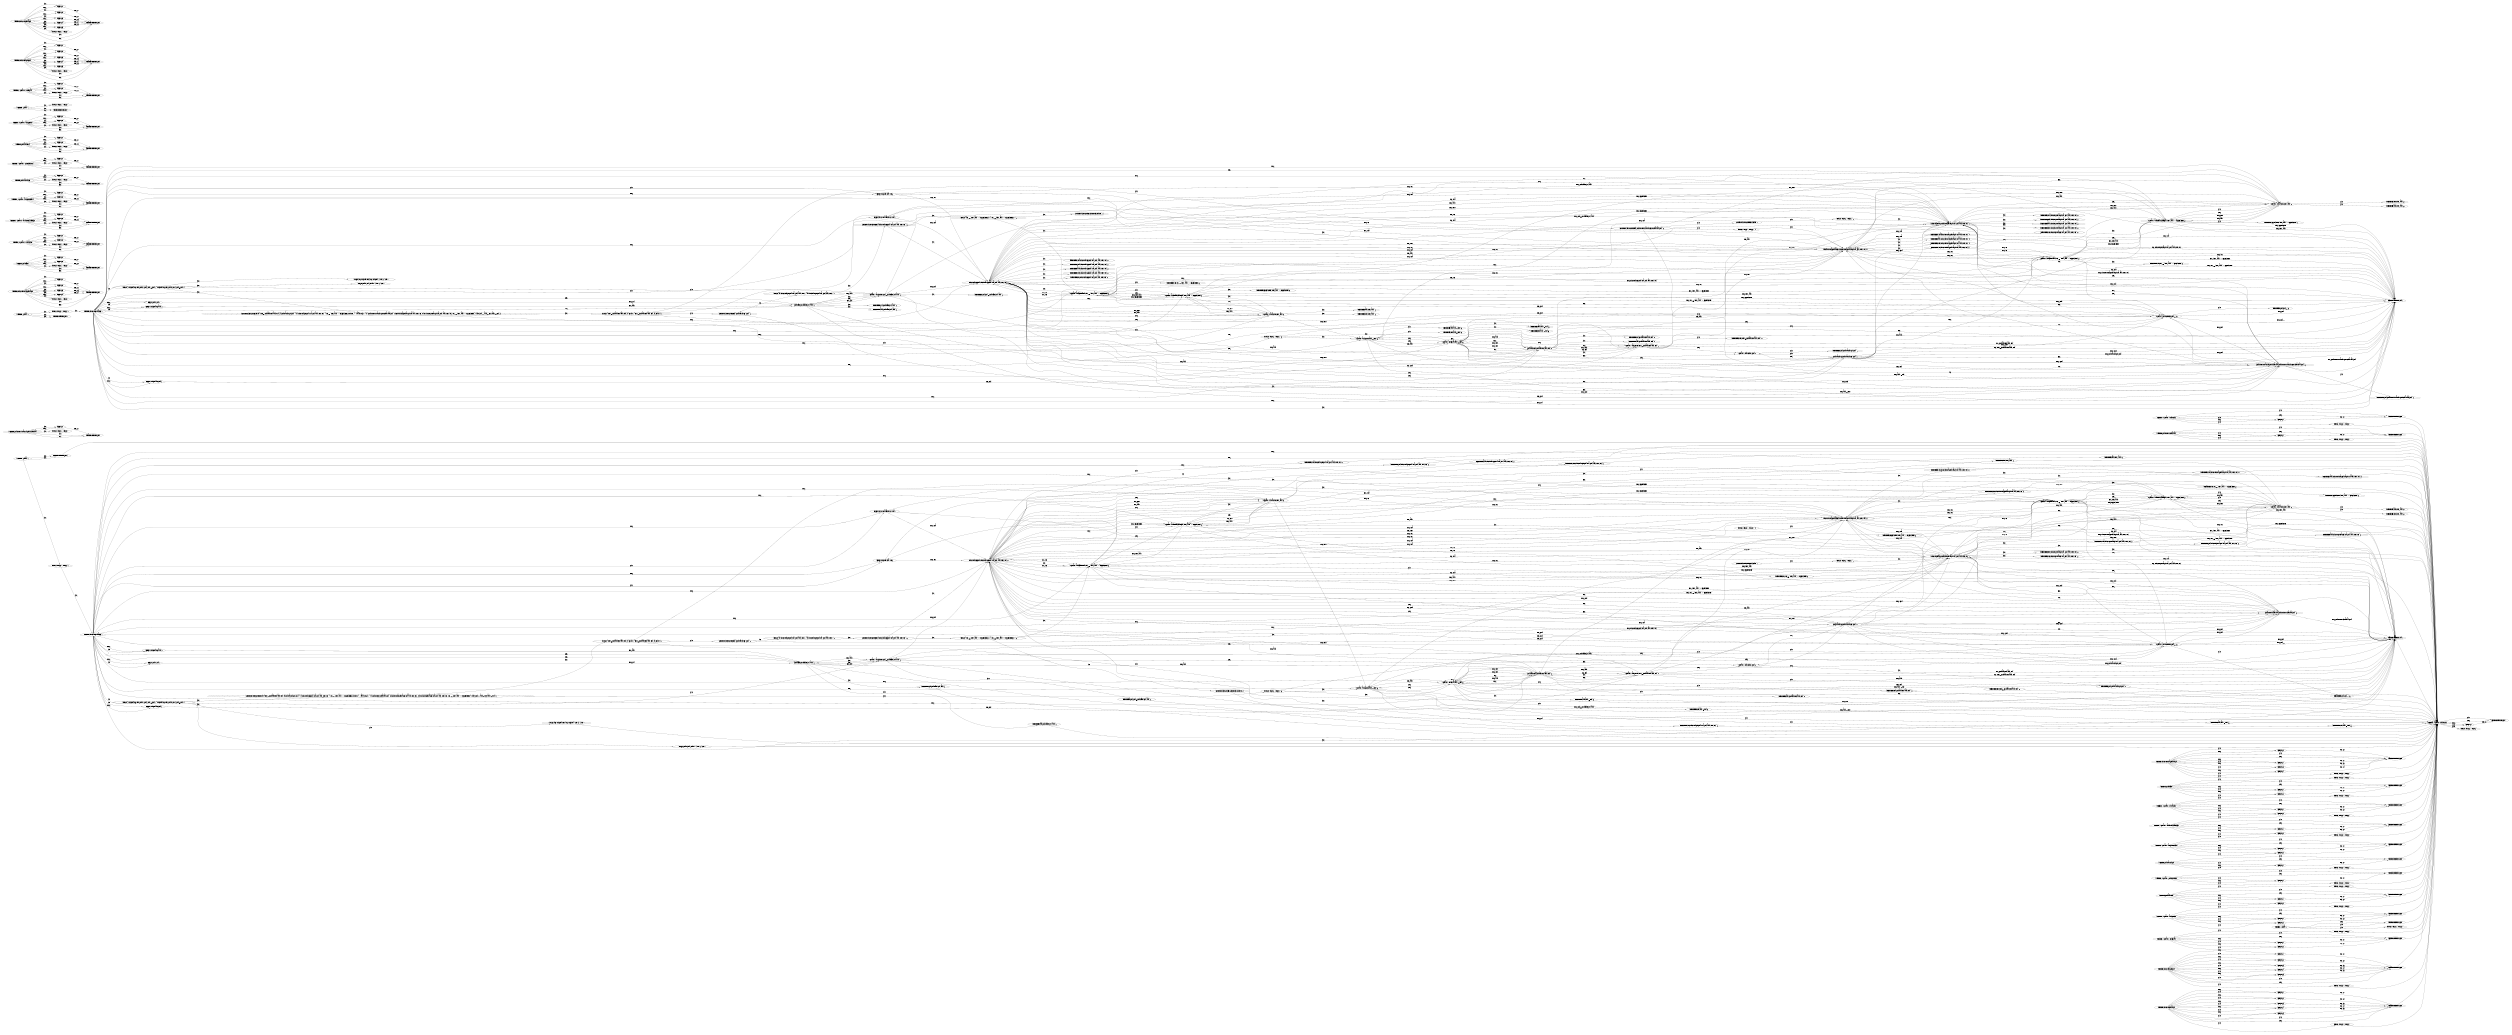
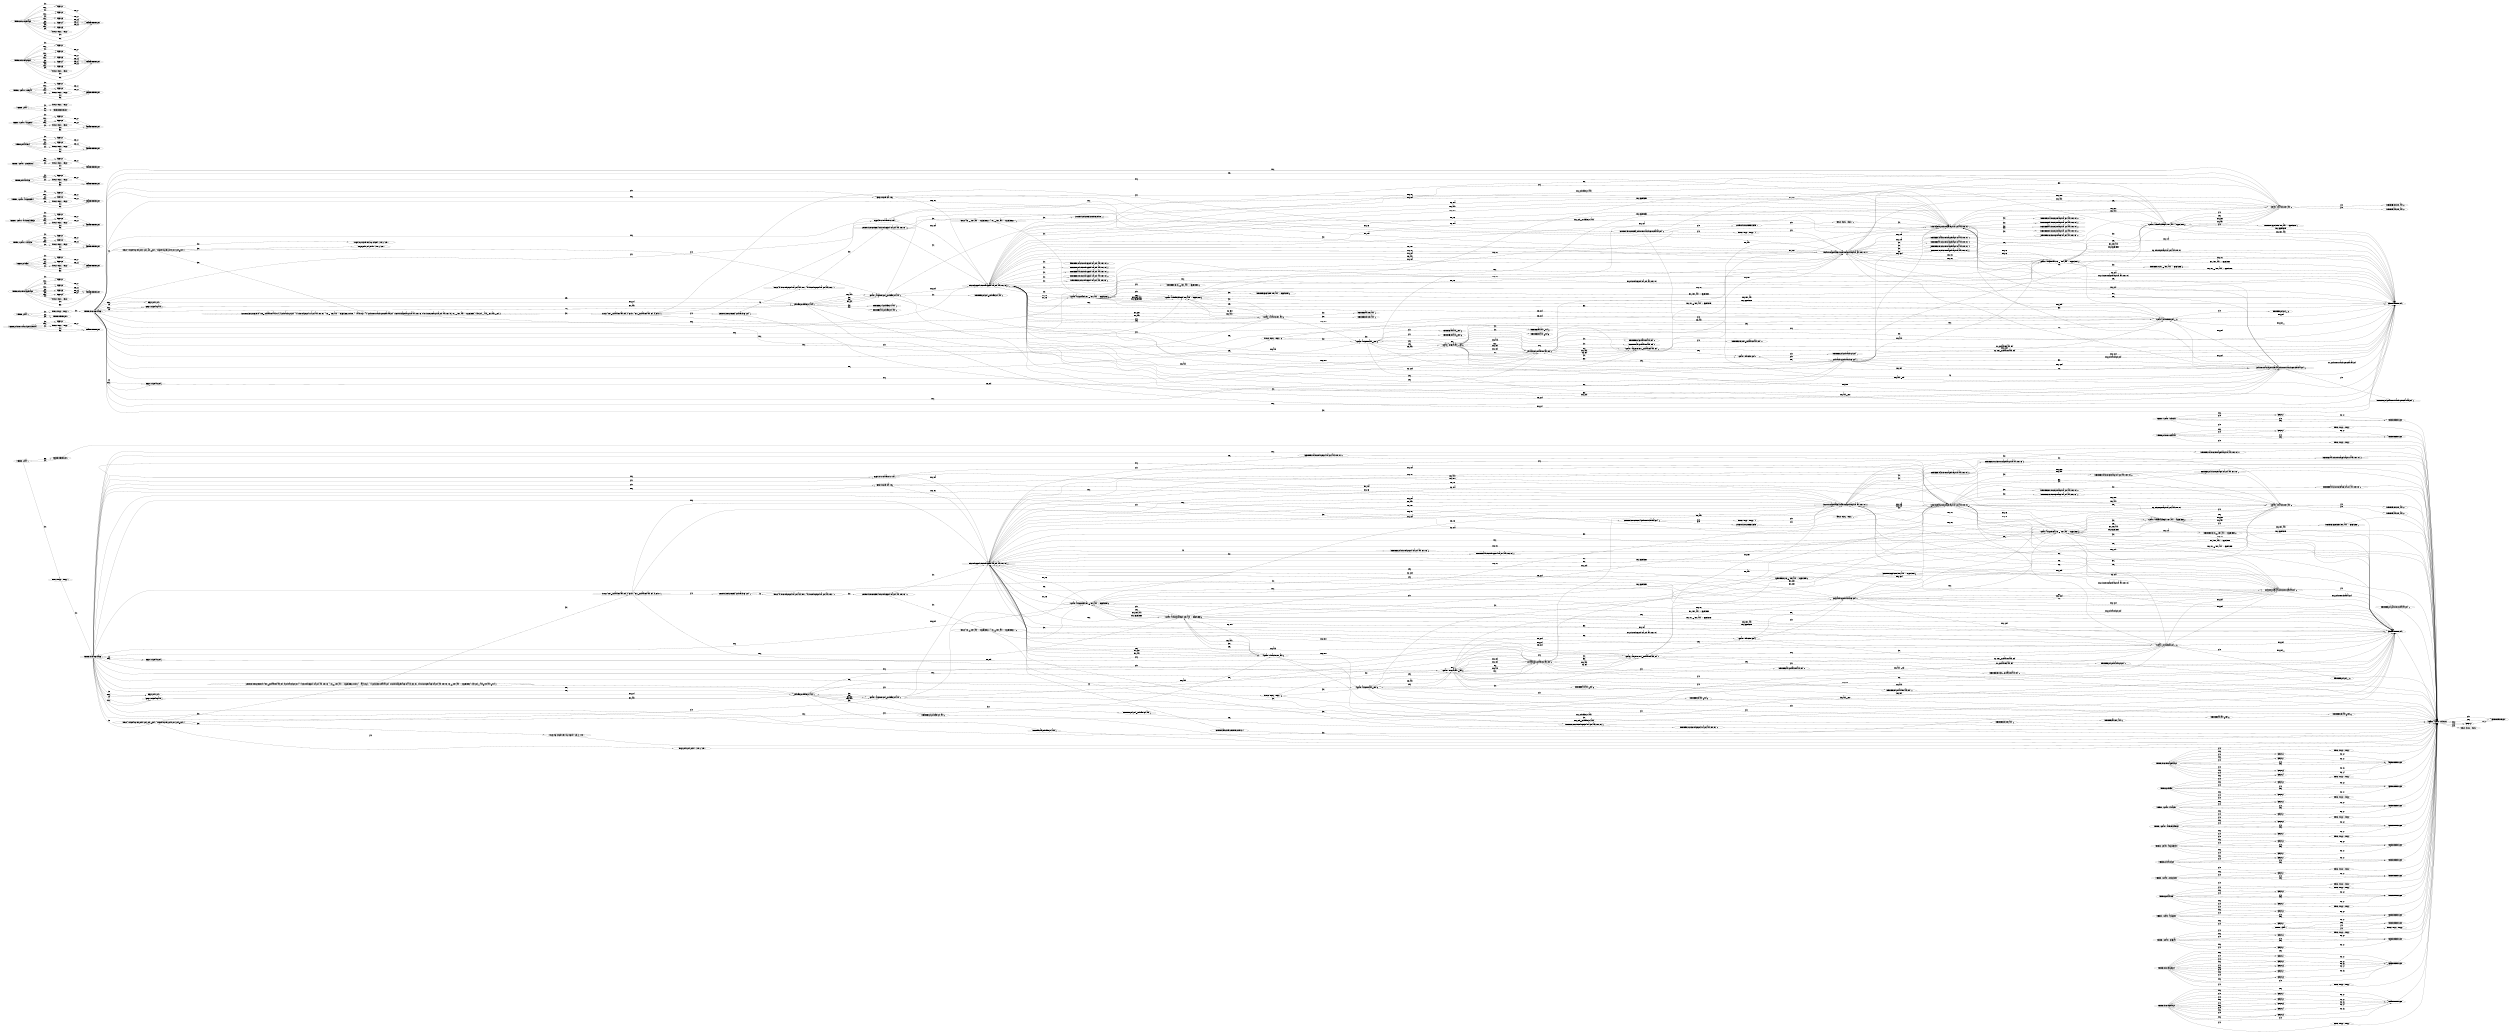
node "(CONTROL_STRUCTURE,IF,if (pmd_none_or_clear_bad(pmd)))": added
node "(IDENTIFIER,pmd,pmd_none_or_clear_bad(pmd))": added
